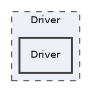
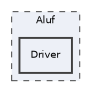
cluster "Driver": label "Driver" -> "Aluf"
